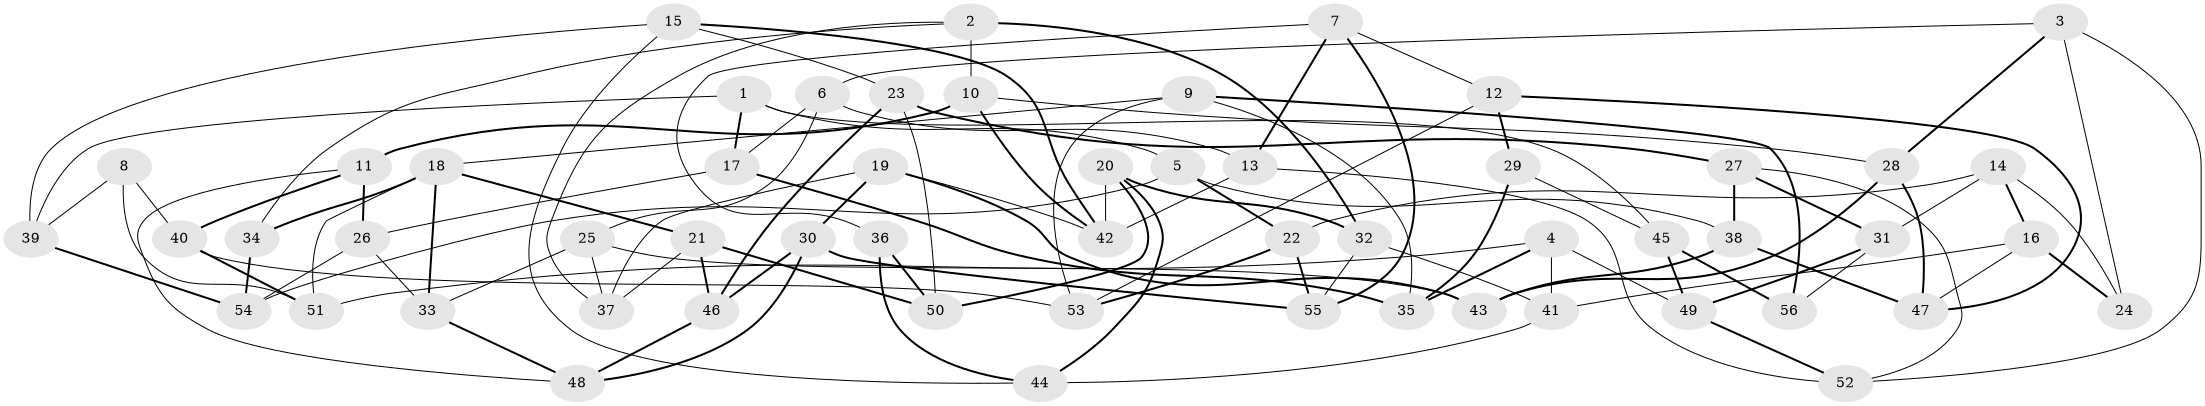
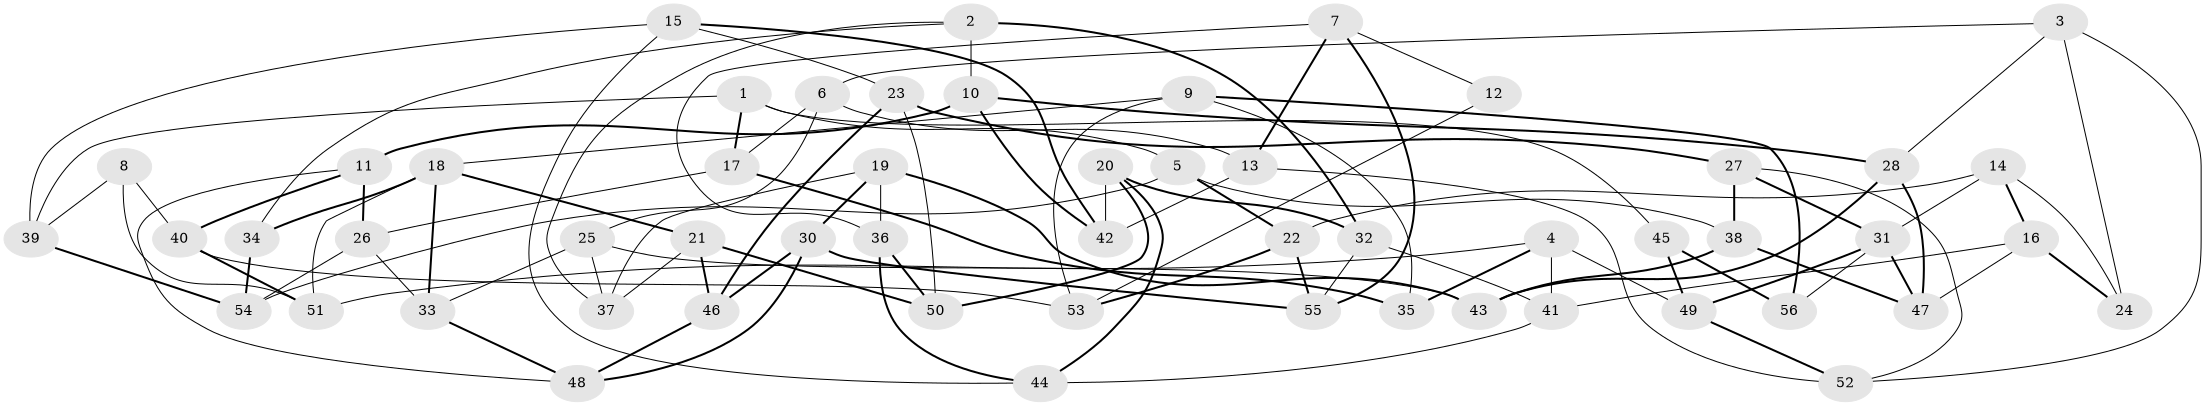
edge "3" -- "28": style bold -> solid
edge "12" -- "47": now "31" -- "47"
edge "10" -- "28": style solid -> bold
node "29": removed
edge "19" -- "42": now "19" -- "36"
